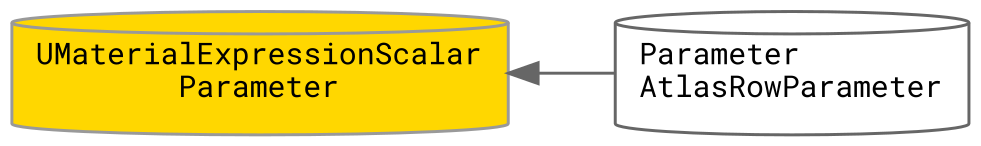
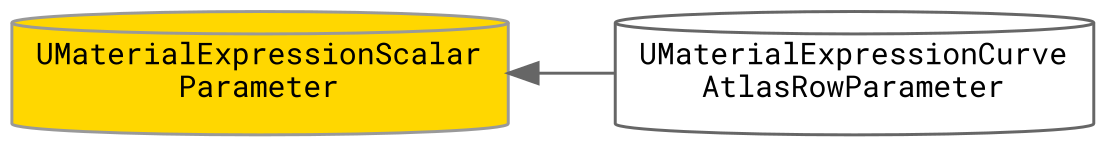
node "Parameter AtlasRowParameter": label "Parameter AtlasRowParameter" -> "UMaterialExpressionCurve AtlasRowParameter"
